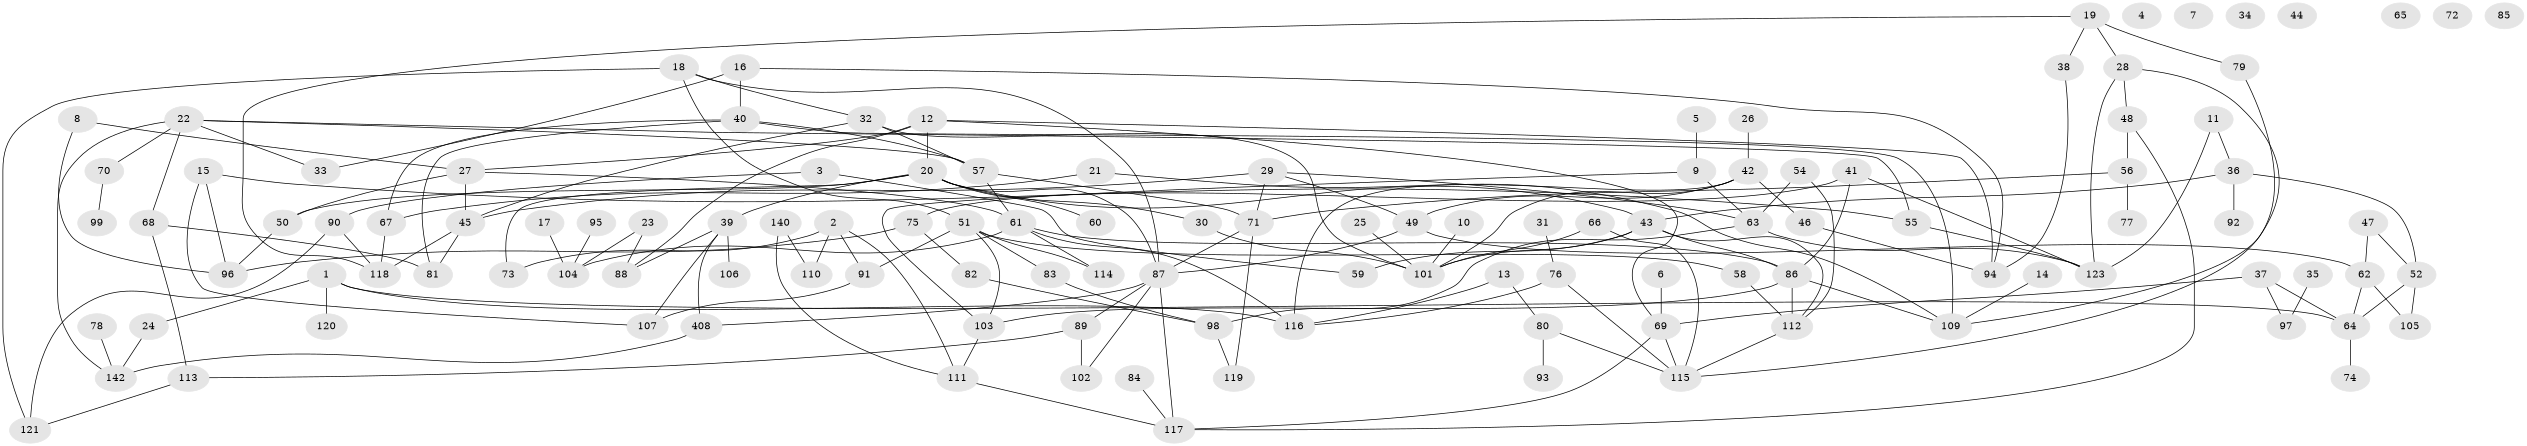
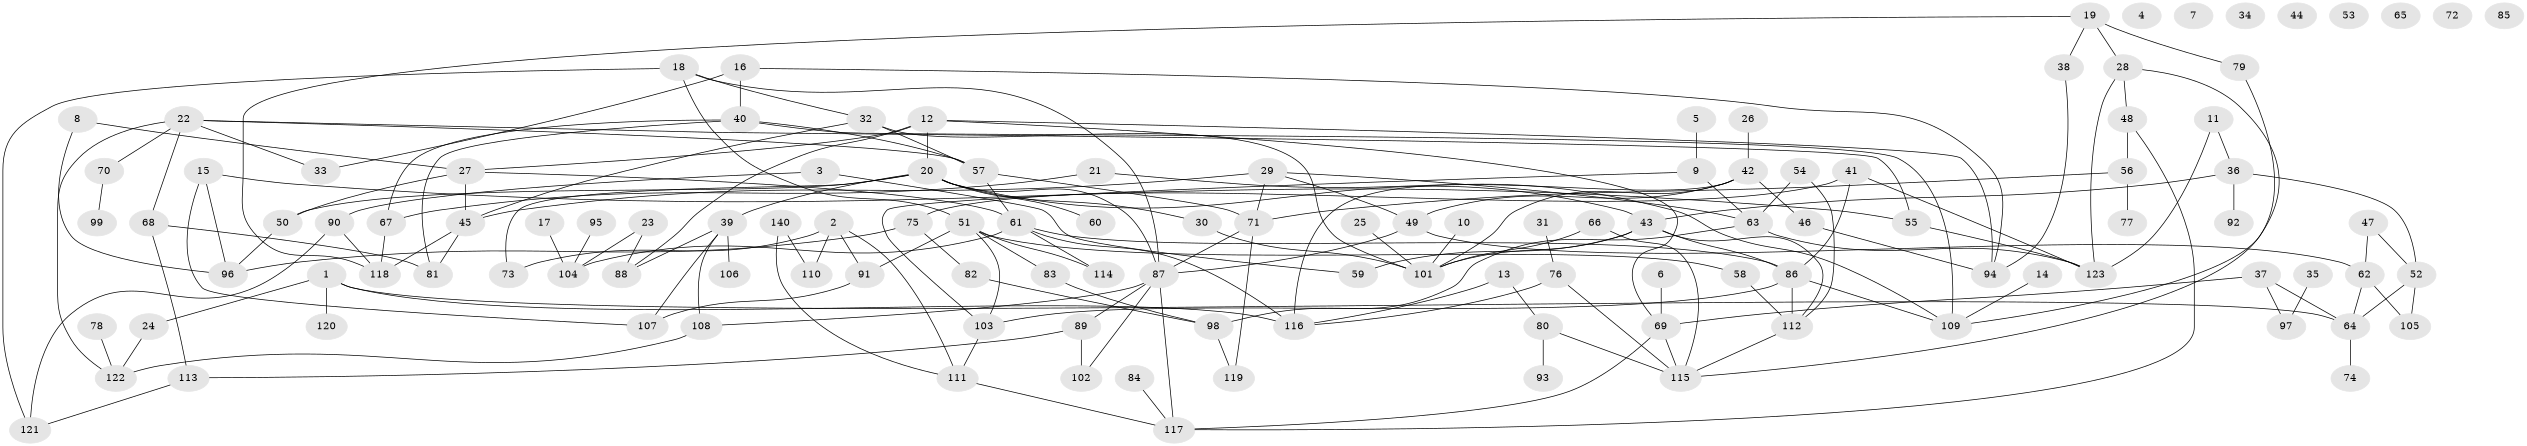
node "53": added
node "408": label "408" -> "108"
node "142": label "142" -> "122"
